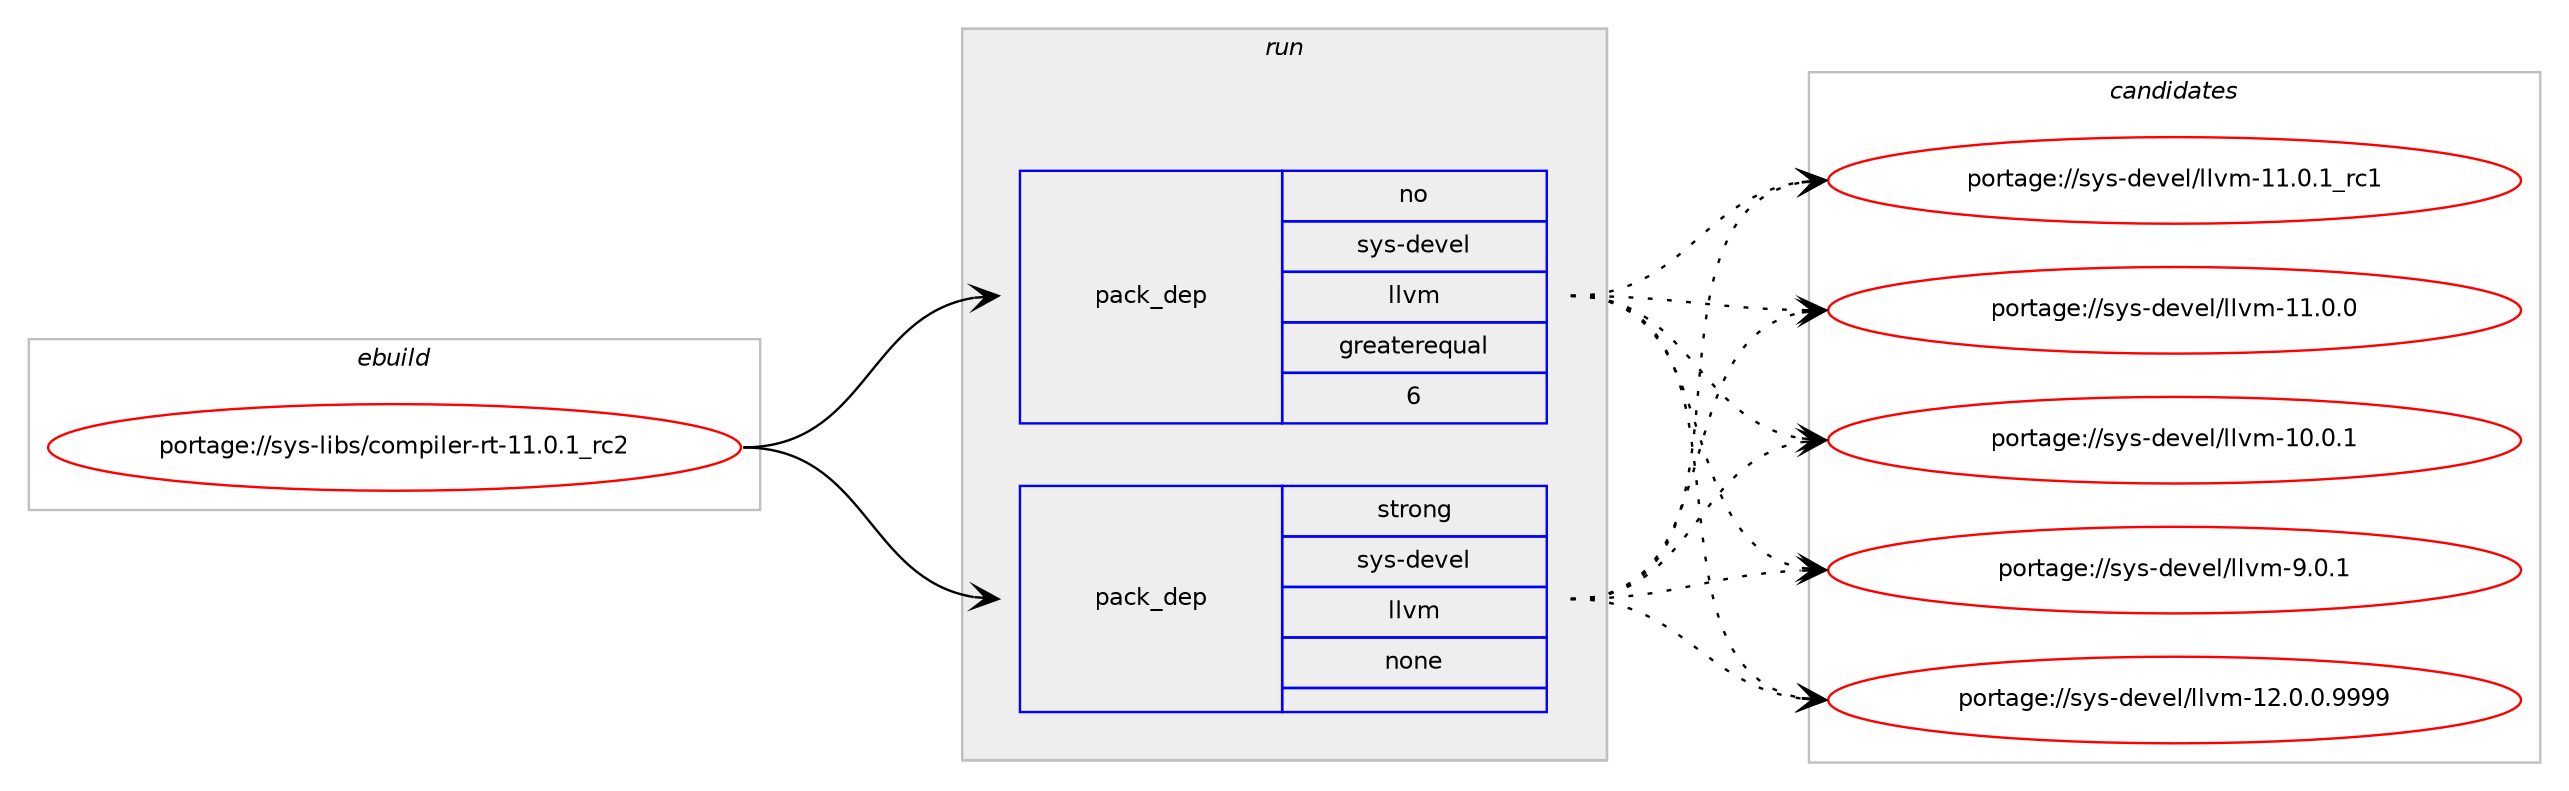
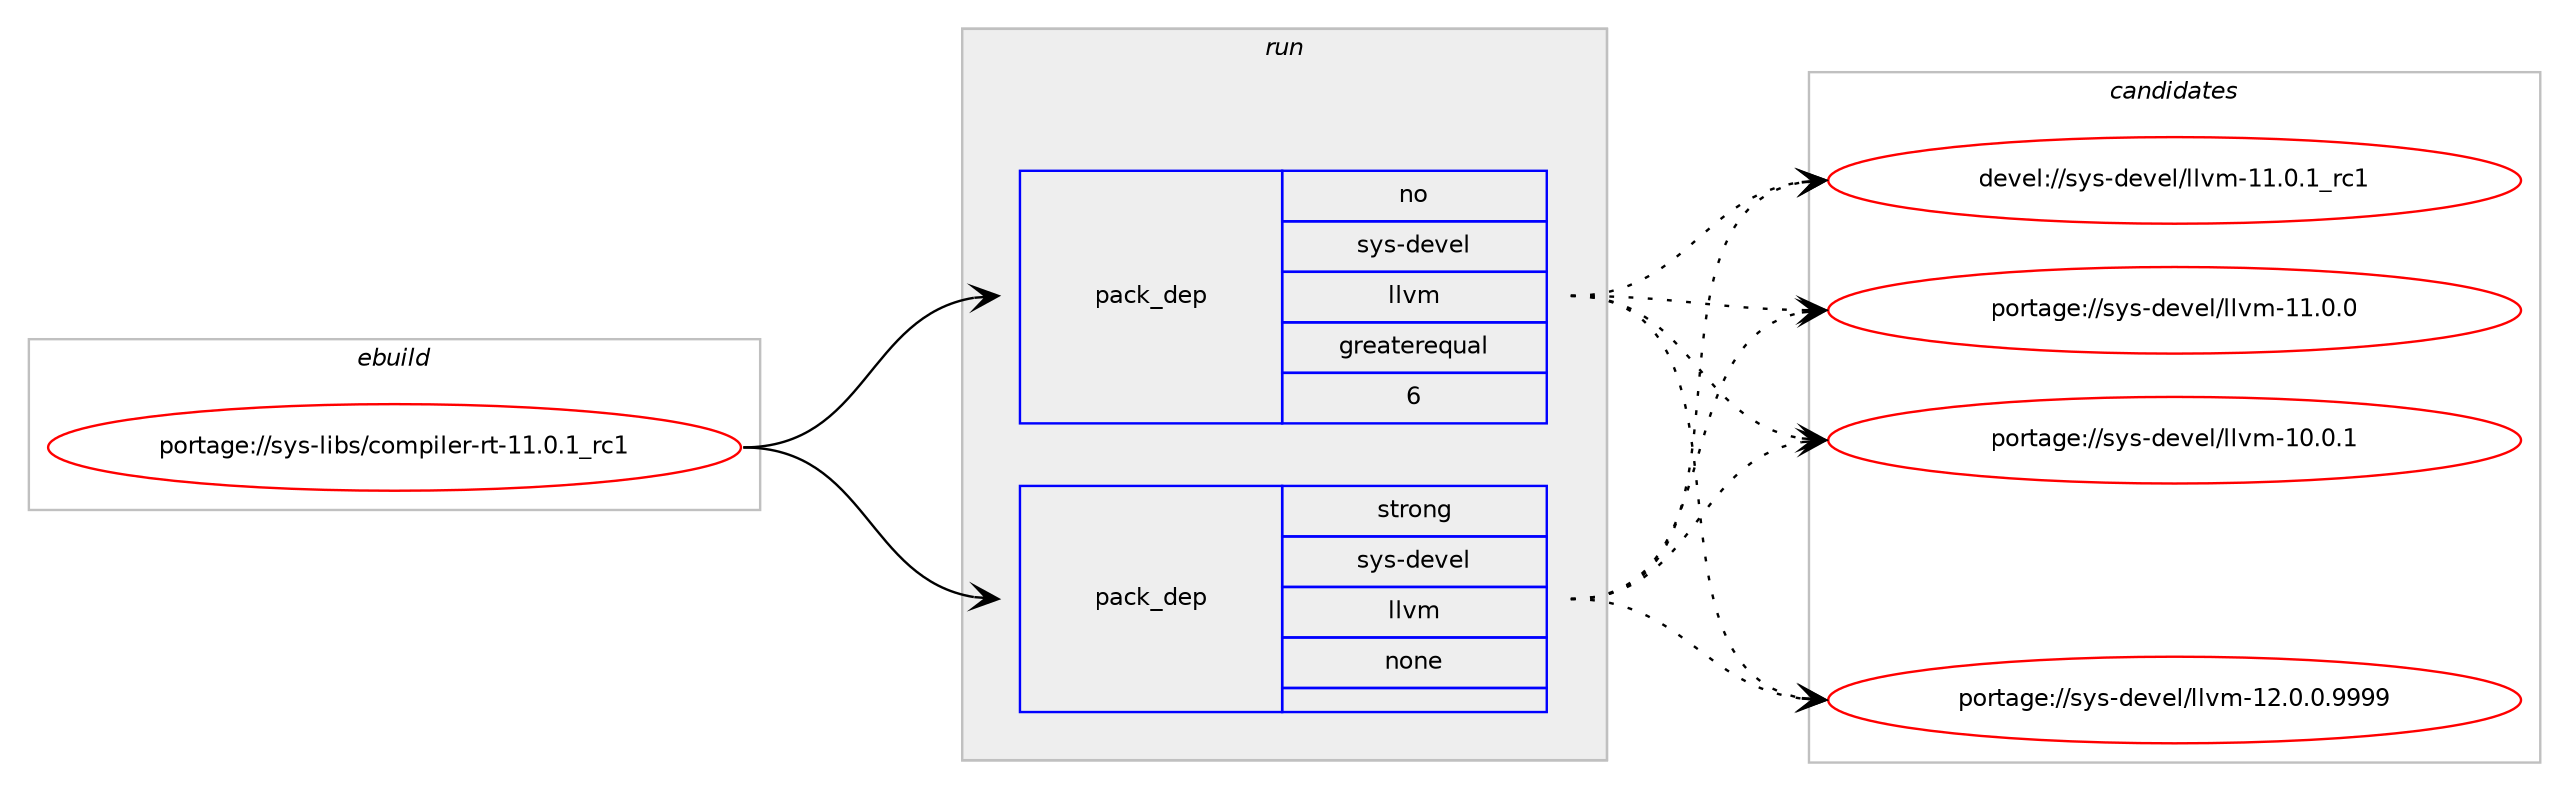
node "portage://sys-devel/llvm-11.0.1_rc1": label "portage://sys-devel/llvm-11.0.1_rc1" -> "devel://sys-devel/llvm-11.0.1_rc1"
node "portage://sys-libs/compiler-rt-11.0.1_rc2": label "portage://sys-libs/compiler-rt-11.0.1_rc2" -> "portage://sys-libs/compiler-rt-11.0.1_rc1"
node "portage://sys-devel/llvm-9.0.1": removed
